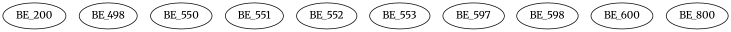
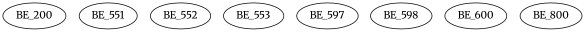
node "BE_498": removed
node "BE_550": removed
